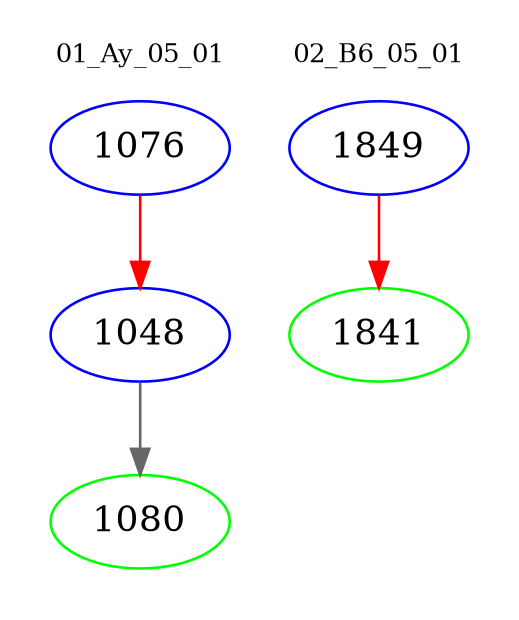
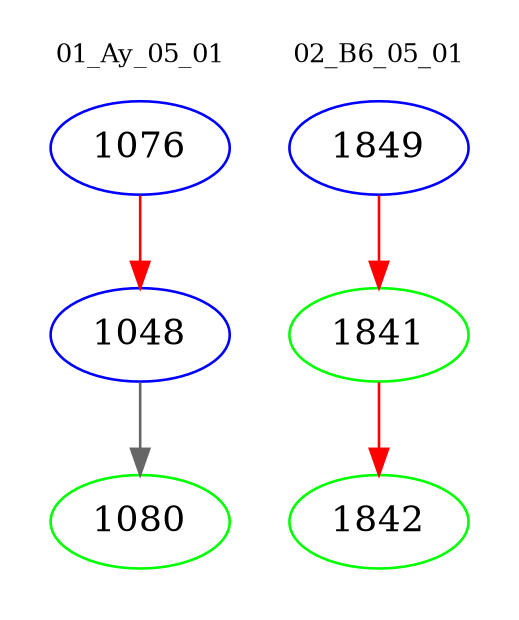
node "1842": added
